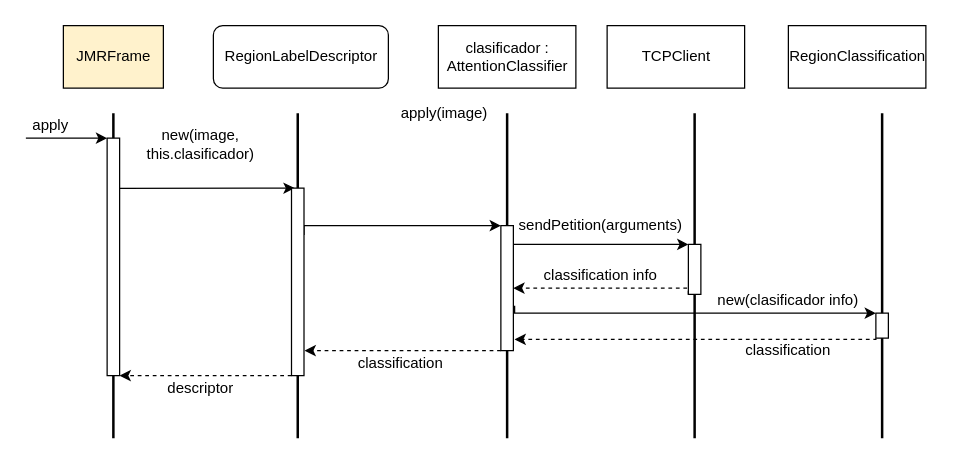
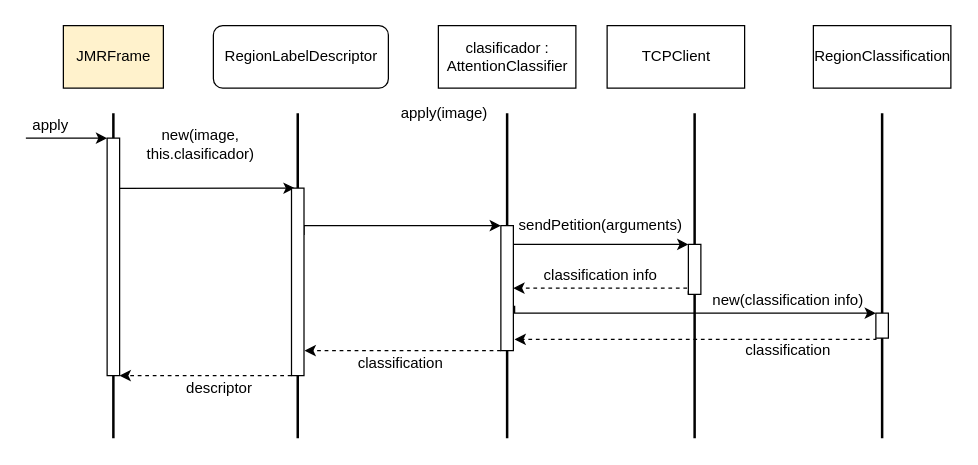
node "RegionClassification": moved (857, 57) -> (882, 57)
node "new(clasificador info)": label "new(clasificador info)" -> "new(classification info)"
node "descriptor": moved (201, 388) -> (219, 388)
